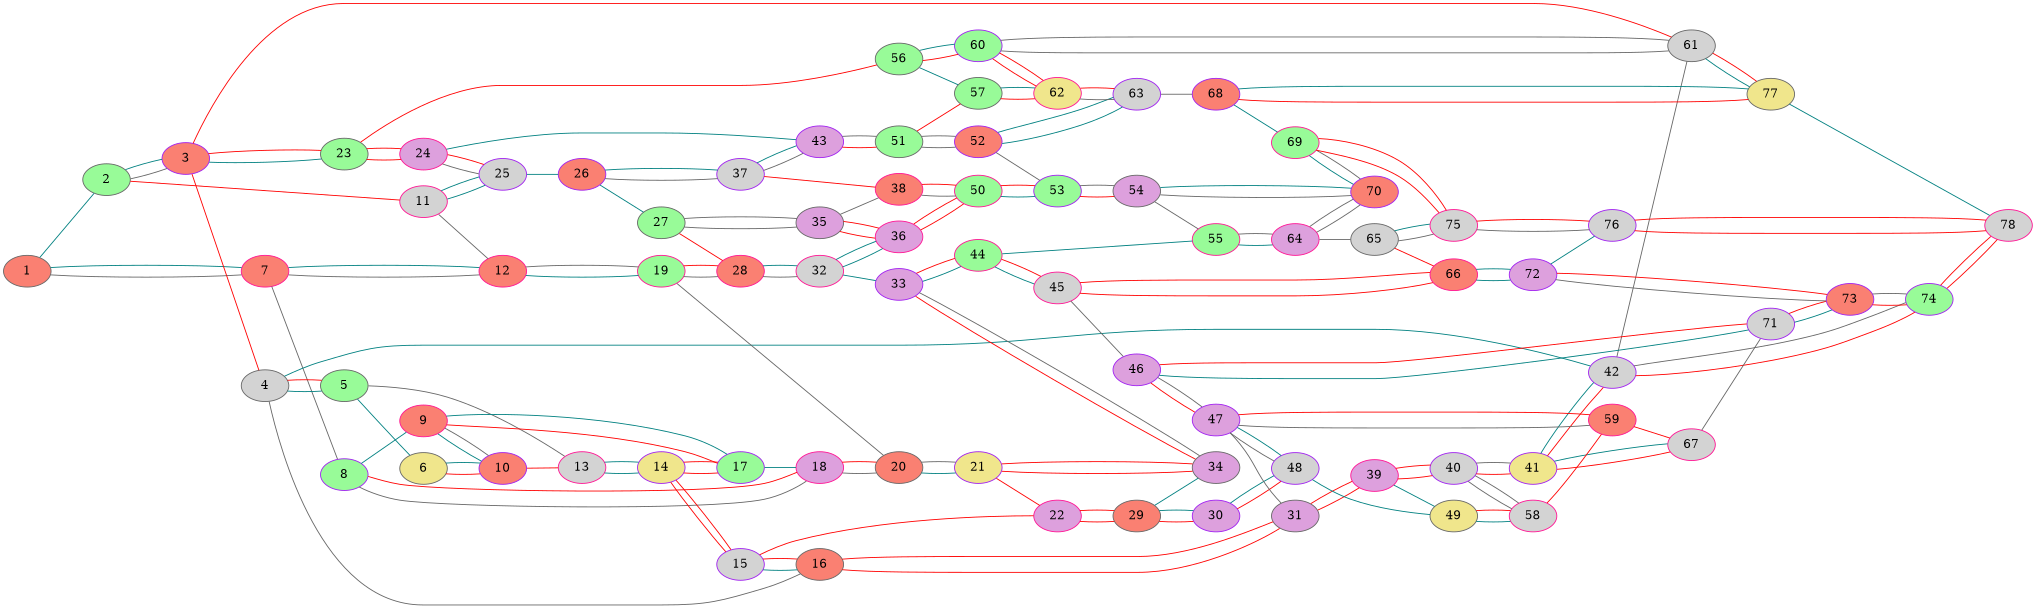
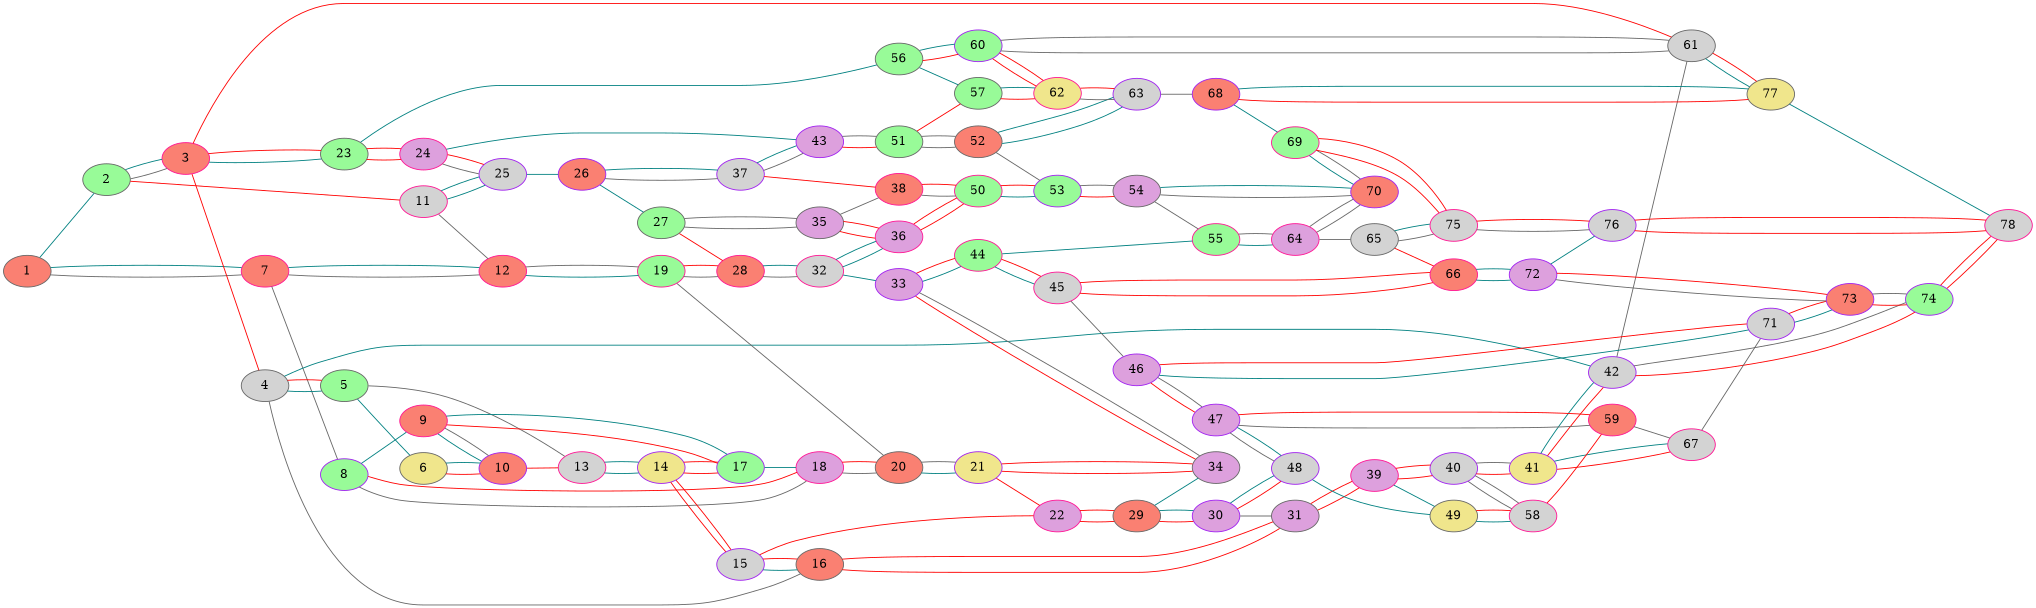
edge "56" -- "23": color red -> teal
node "52": color purple -> gray40
node "3": color purple -> deeppink
edge "59" -- "67": color red -> gray40
edge "47" -- "31": now "30" -- "31"
